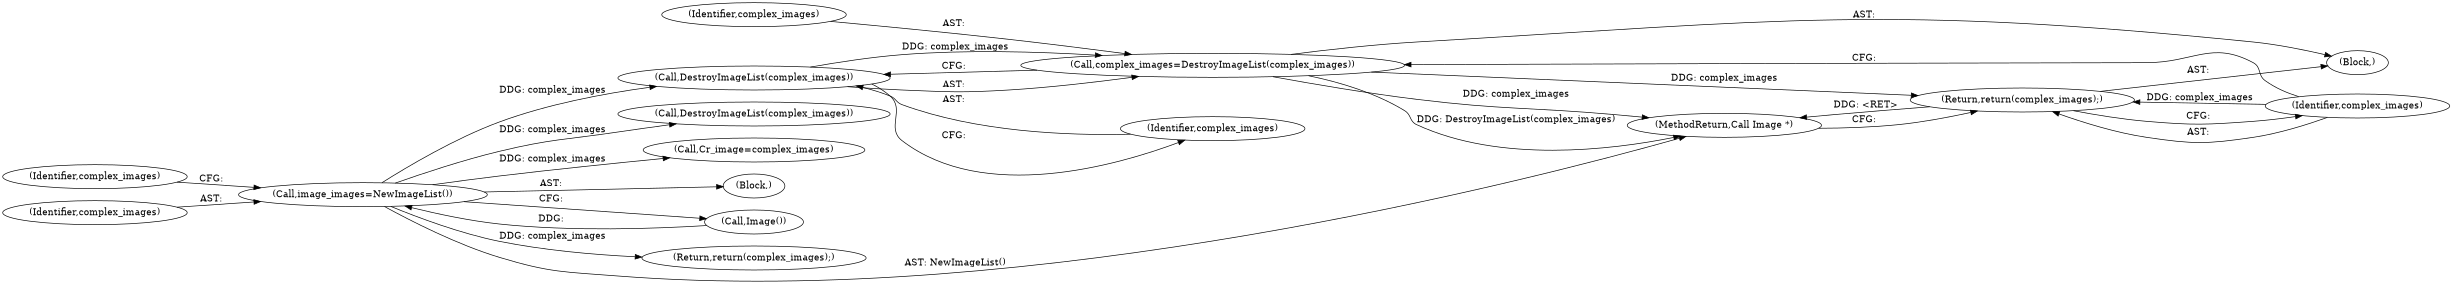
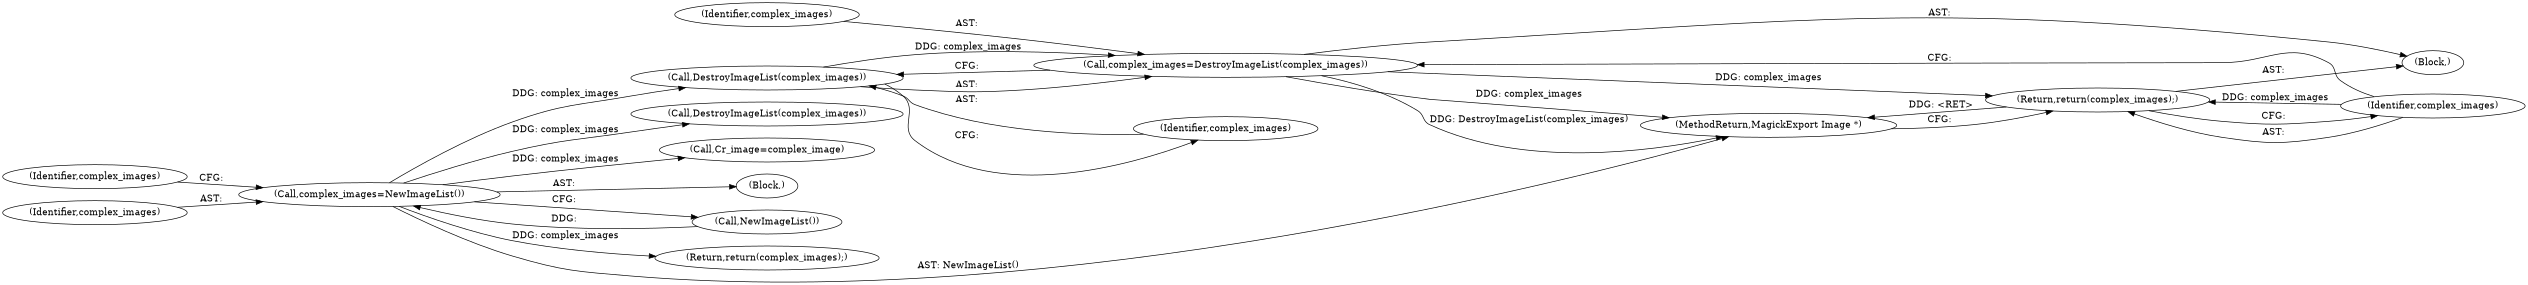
node "(MethodReturn,Call Image *)": label "(MethodReturn,Call Image *)" -> "(MethodReturn,MagickExport Image *)"
node "(Call,Cr_image=complex_images)": label "(Call,Cr_image=complex_images)" -> "(Call,Cr_image=complex_image)"
node "(Call,image_images=NewImageList())": label "(Call,image_images=NewImageList())" -> "(Call,complex_images=NewImageList())"
node "(Call,Image())": label "(Call,Image())" -> "(Call,NewImageList())"
